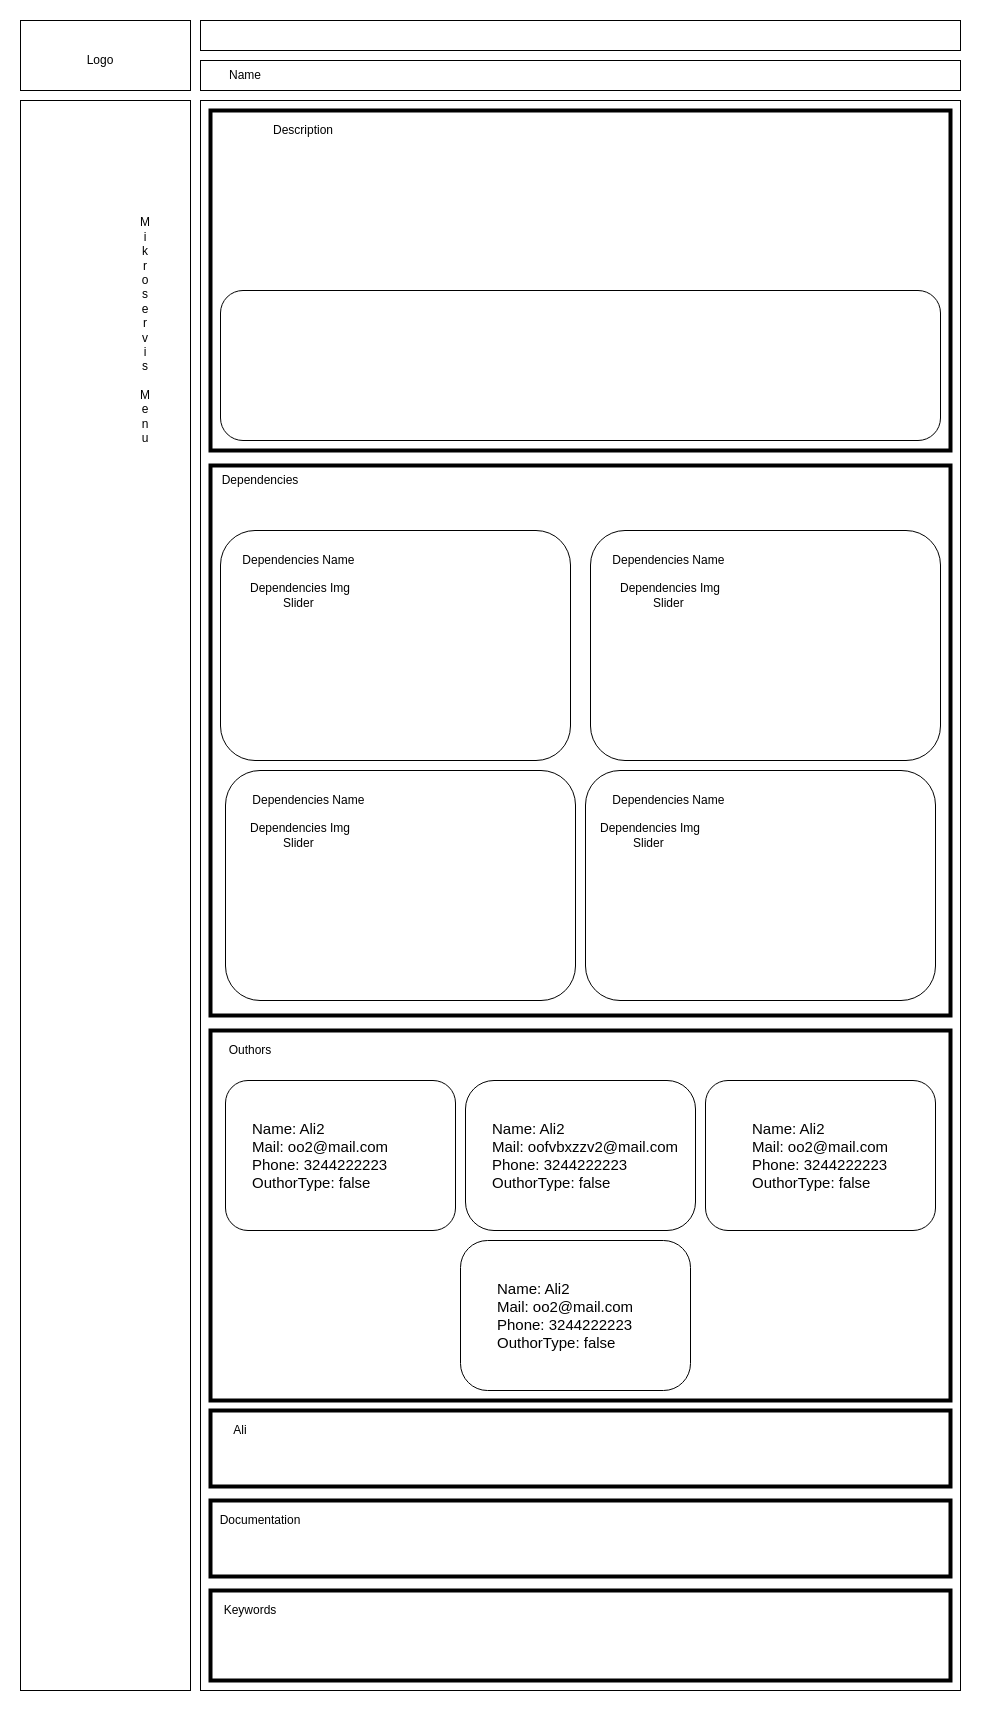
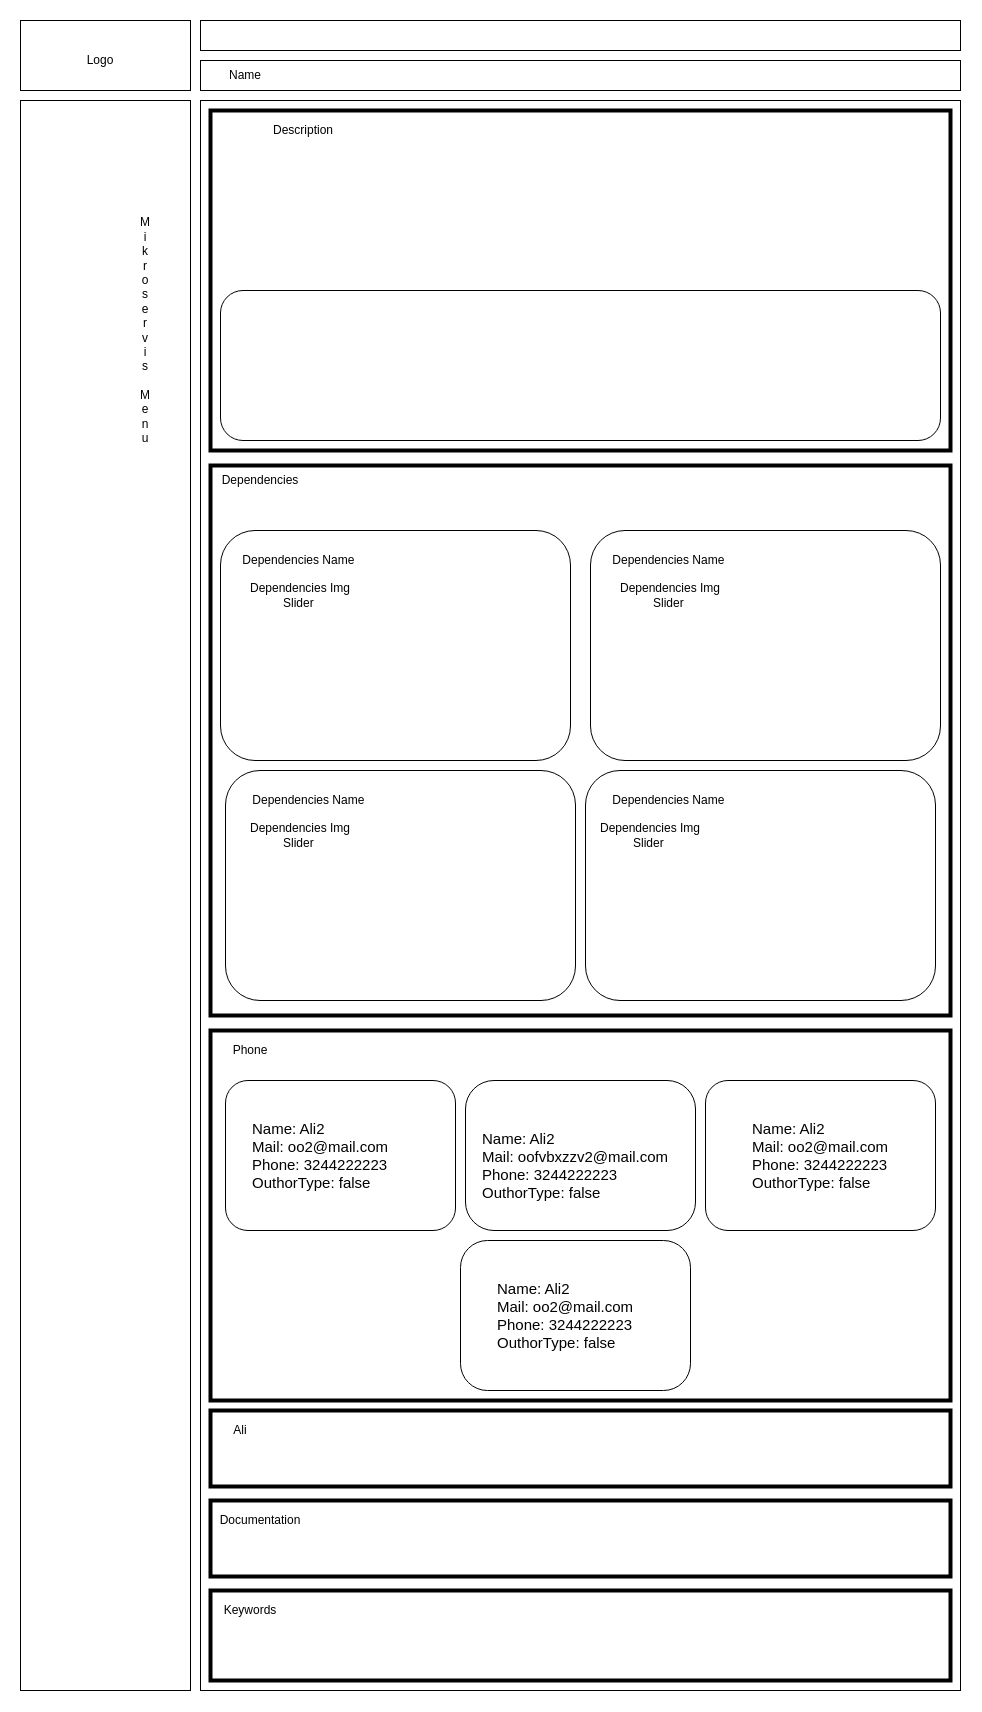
node "Outhors": label "Outhors" -> "Phone"
node "Name: Ali2 Mail: oofvbxzzv2@mail.com Phone: 3244222223 OuthorType: false": moved (591, 1156) -> (581, 1166)
